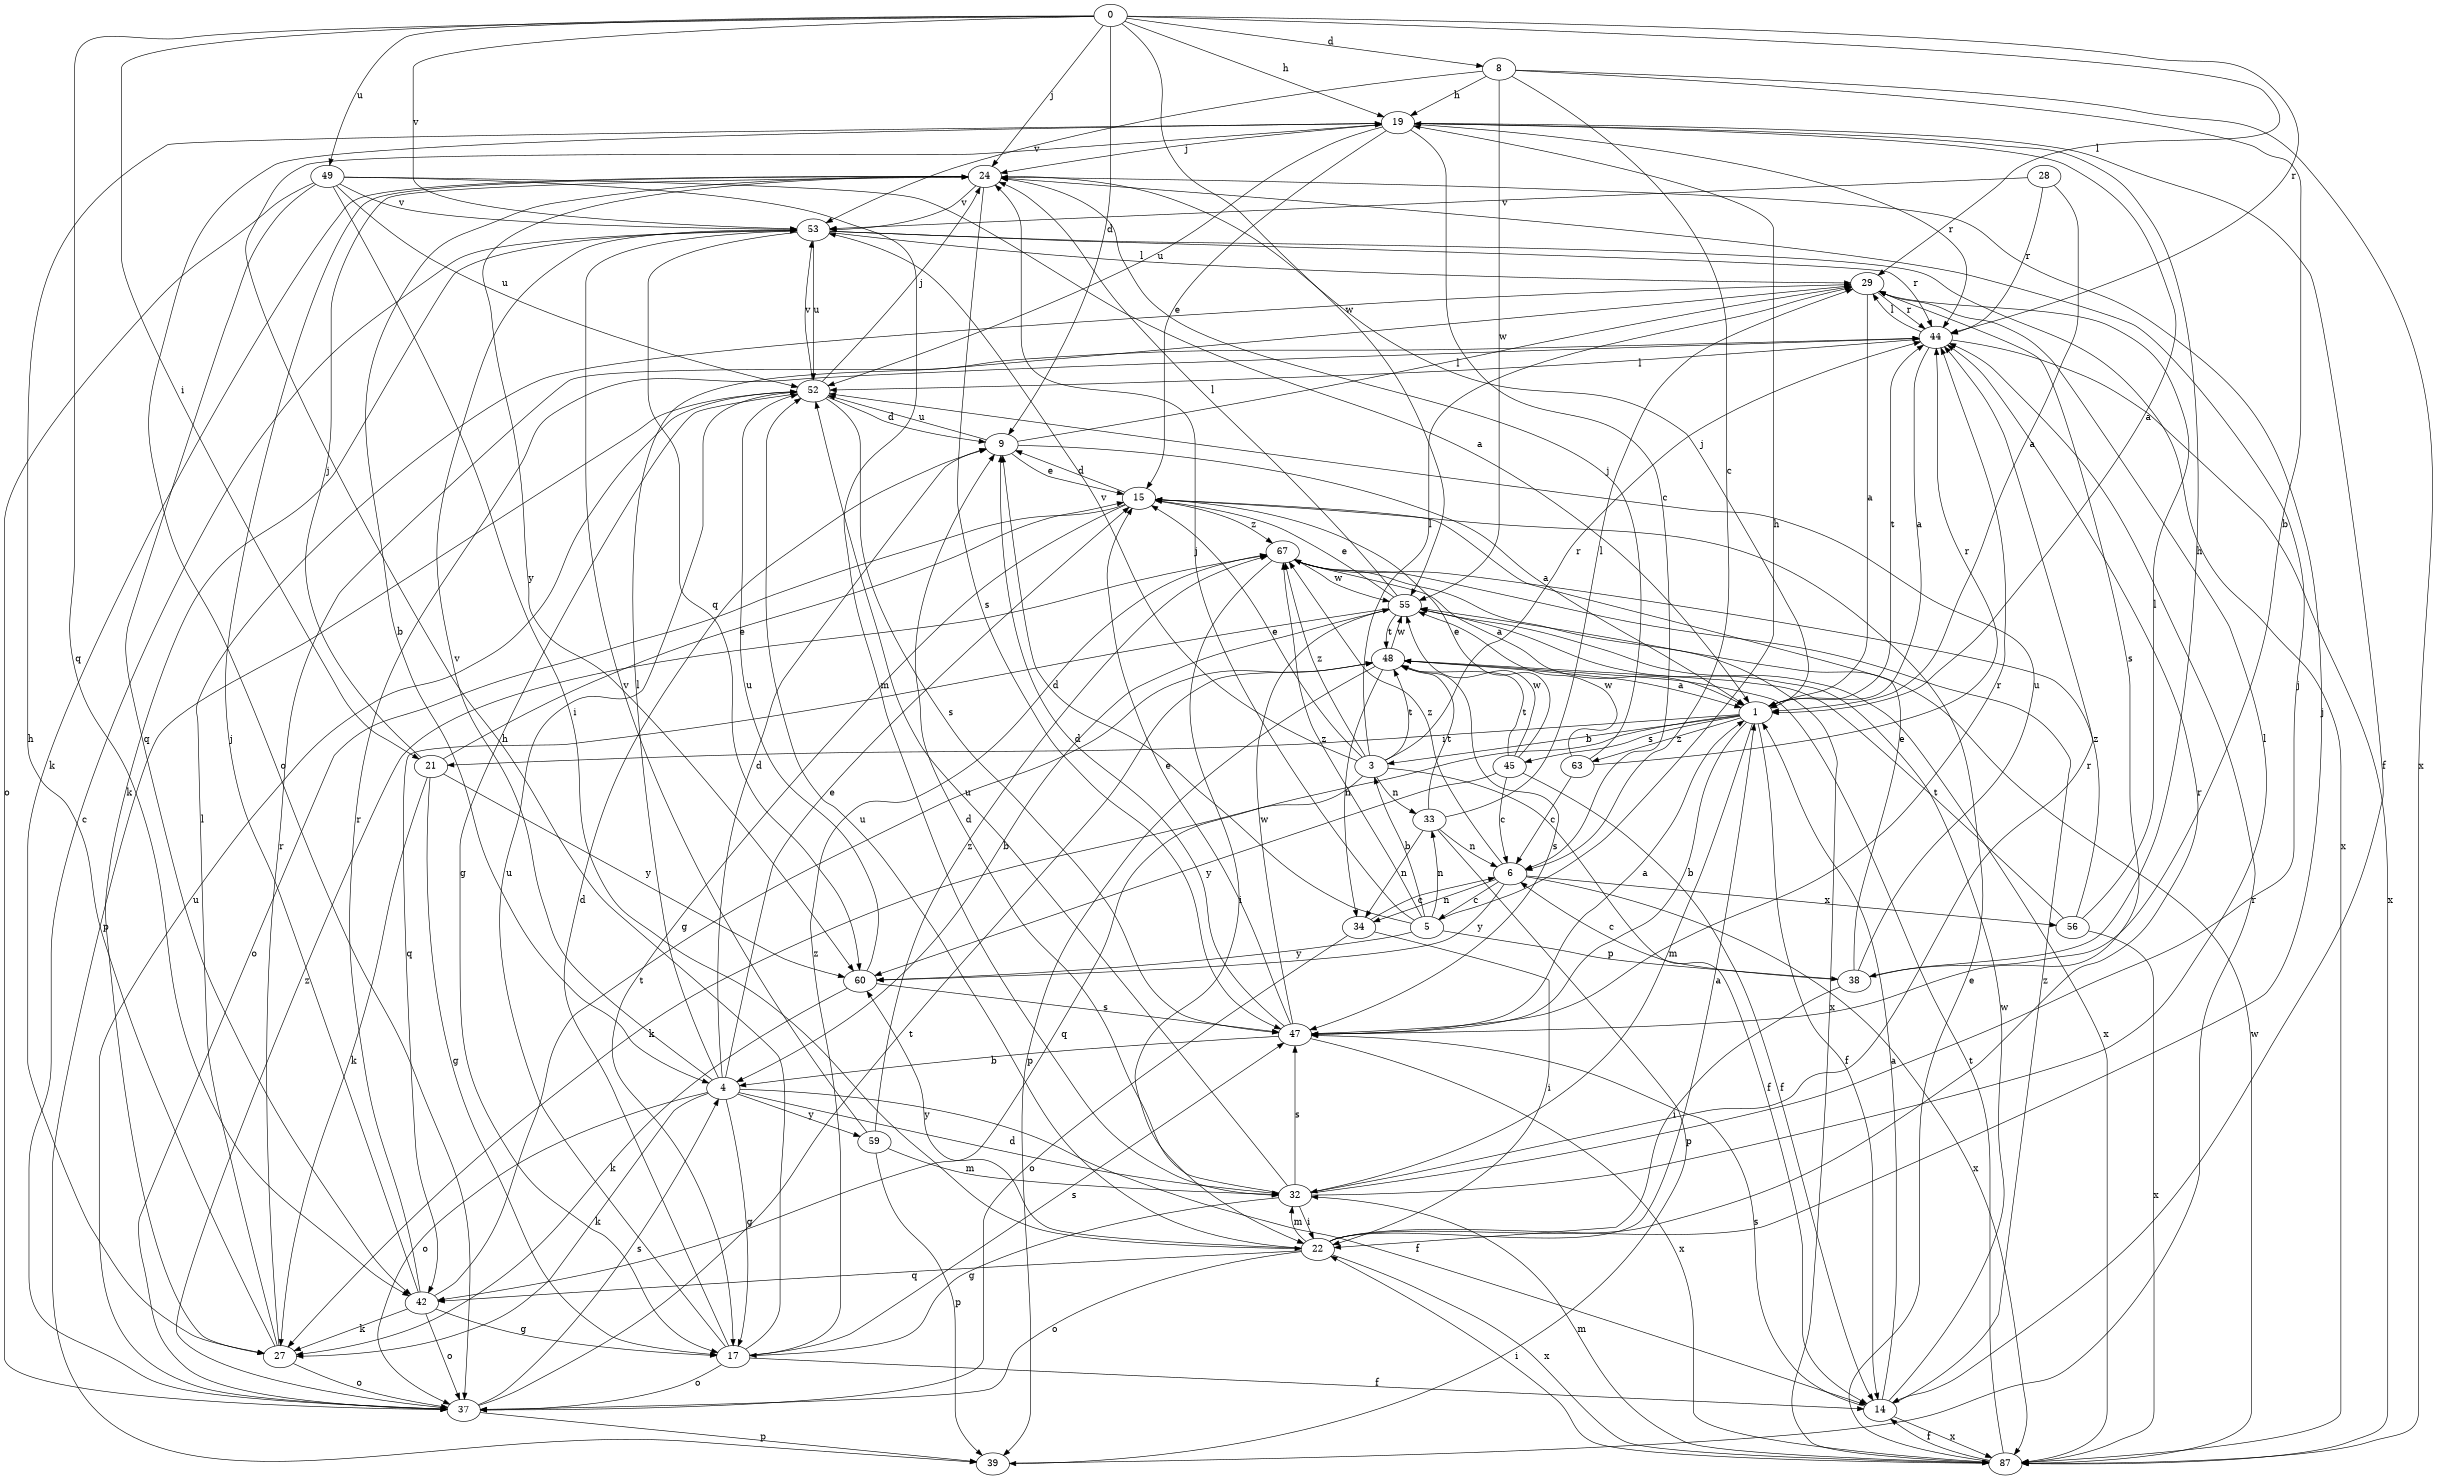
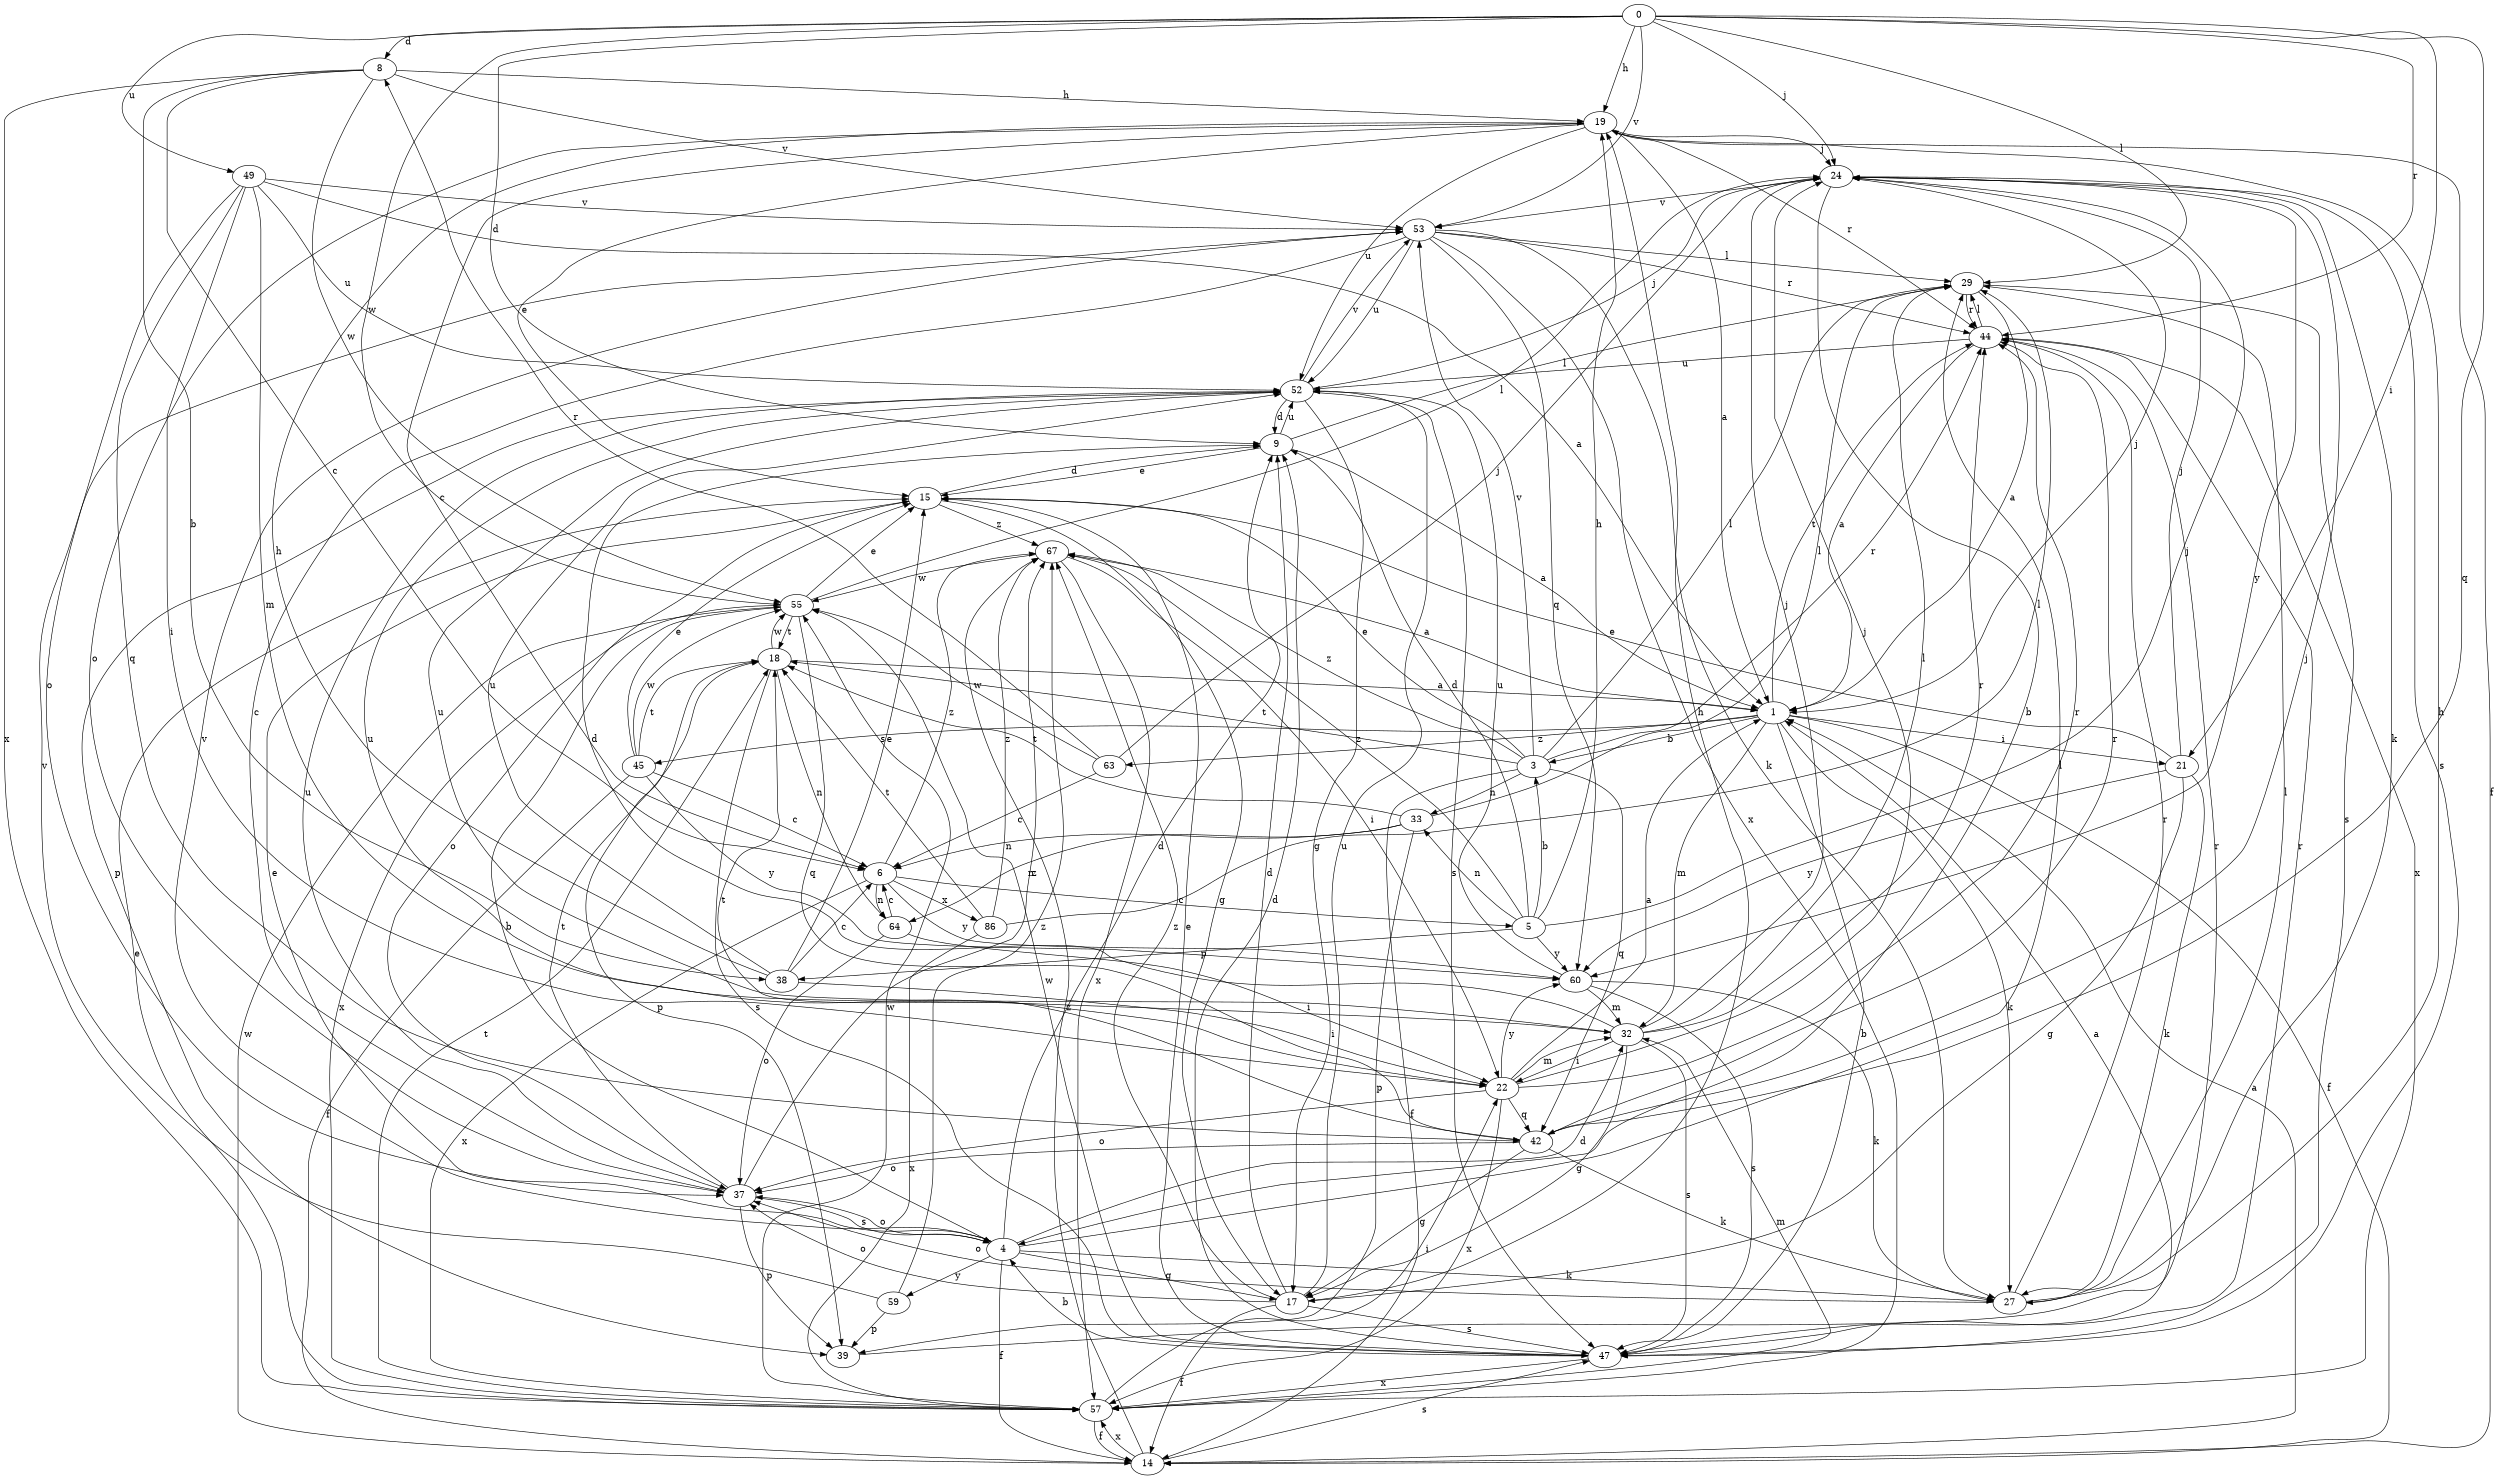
node "28": removed
edge "44" -> "52": label "l" -> "u"
node "48": label "48" -> "18"
edge "63" -> "44": now "63" -> "8"
node "34": label "34" -> "64"
node "56": label "56" -> "86"
edge "59" -> "32": now "60" -> "32"
node "87": label "87" -> "57"
